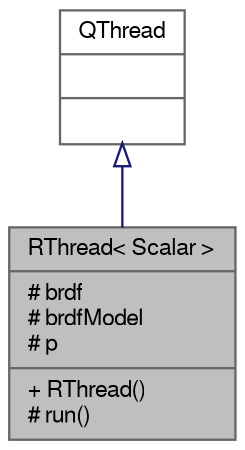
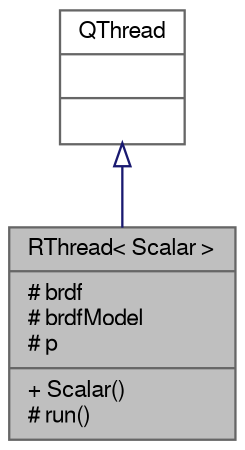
node "RThread< Scalar >": text "+ RThread()" -> "+ Scalar()"
